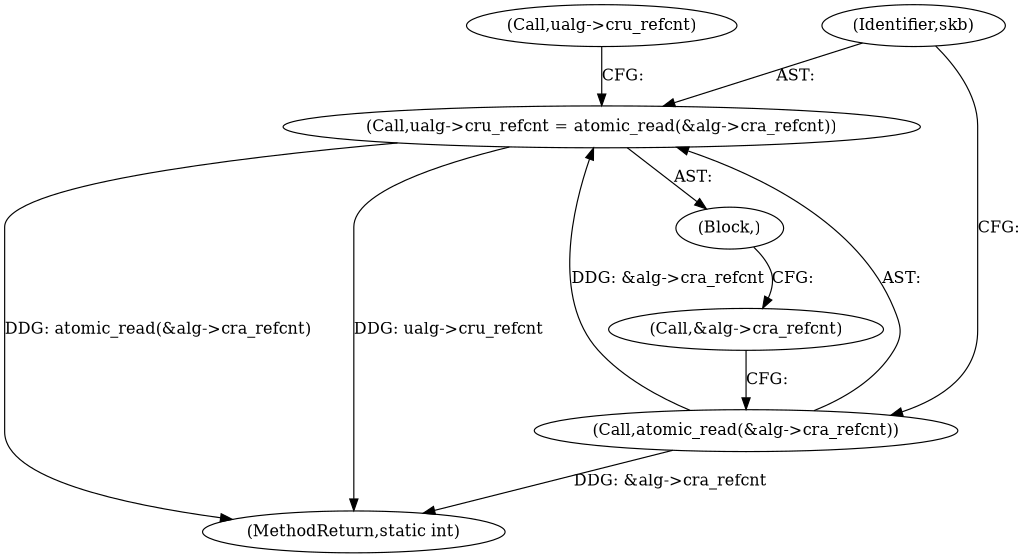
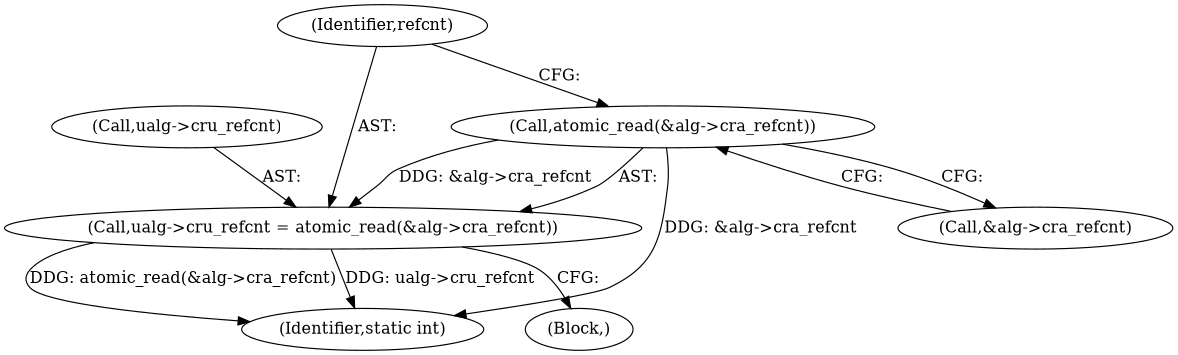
node "(Identifier,skb)": label "(Identifier,skb)" -> "(Identifier,refcnt)"
edge "(Call,ualg->cru_refcnt)" -> "(Call,ualg->cru_refcnt = atomic_read(&alg->cra_refcnt))": label "CFG: " -> "AST: "
edge "(Call,ualg->cru_refcnt = atomic_read(&alg->cra_refcnt))" -> "(Block,)": label "AST: " -> "CFG: "
edge "(Block,)" -> "(Call,&alg->cra_refcnt)": now "(Call,atomic_read(&alg->cra_refcnt))" -> "(Call,&alg->cra_refcnt)"
node "(MethodReturn,static int)": label "(MethodReturn,static int)" -> "(Identifier,static int)"
